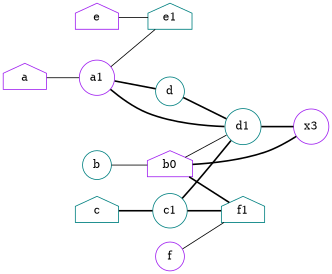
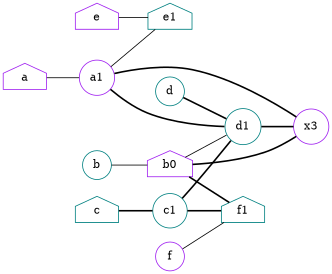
edge "a1" -- "d": now "a1" -- "x3"
